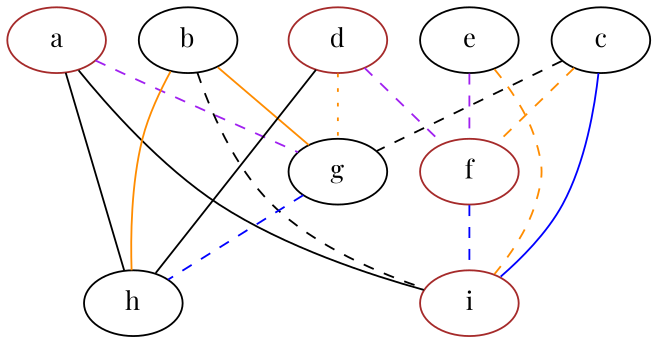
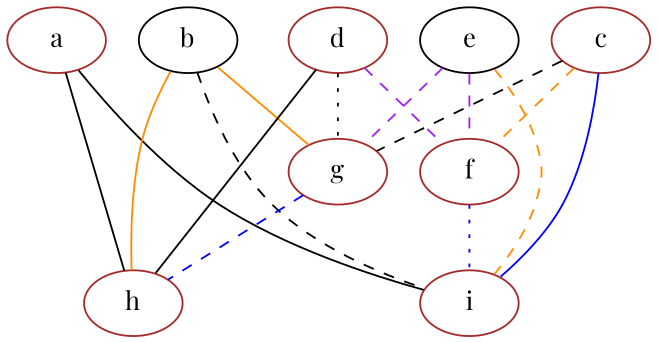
node "c": color black -> brown
edge "d" -- "g": color darkorange -> black
edge "a" -- "g": now "e" -- "g"
node "g": color black -> brown
edge "f" -- "i": style dashed -> dotted
node "h": color black -> brown
